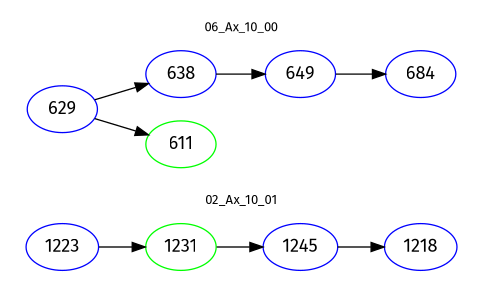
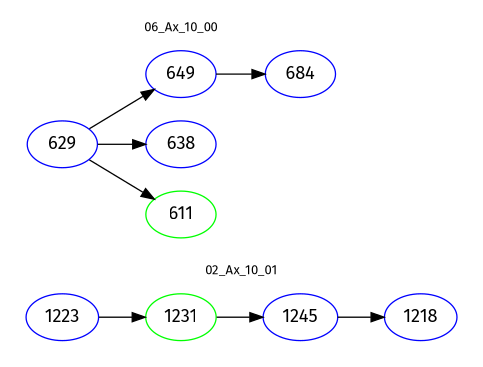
edge "638" -> "649": now "629" -> "649"
